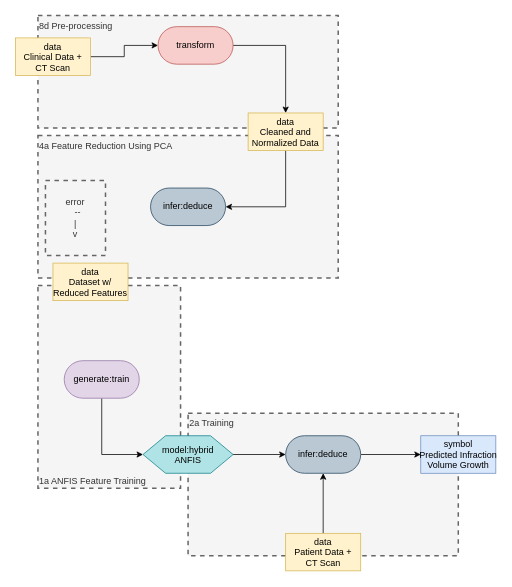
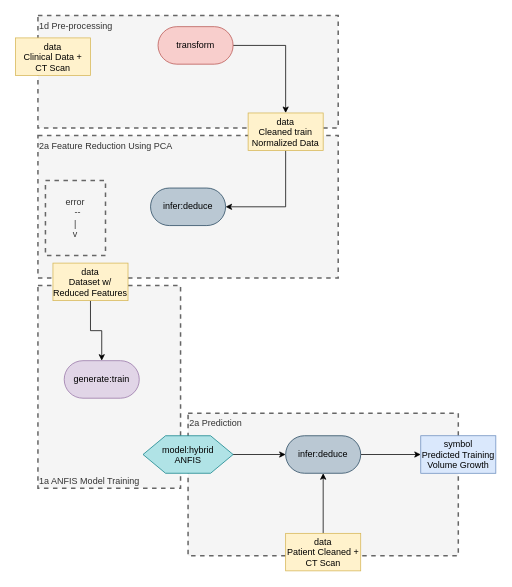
node "8d Pre-processing": label "8d Pre-processing" -> "1d Pre-processing"
edge "data Clinical Data + CT Scan" -> "transform": removed
node "data Cleaned and Normalized Data": label "data Cleaned and Normalized Data" -> "data Cleaned train Normalized Data"
node "4a Feature Reduction Using PCA": label "4a Feature Reduction Using PCA" -> "2a Feature Reduction Using PCA"
edge "data Dataset w/ Reduced Features" -> "generate:train": added
node "2a Training": label "2a Training" -> "2a Prediction"
edge "generate:train" -> "model:hybrid ANFIS": removed
node "symbol Predicted Infraction Volume Growth": label "symbol Predicted Infraction Volume Growth" -> "symbol Predicted Training Volume Growth"
node "1a ANFIS Feature Training": label "1a ANFIS Feature Training" -> "1a ANFIS Model Training"
node "data Patient Data + CT Scan": label "data Patient Data + CT Scan" -> "data Patient Cleaned + CT Scan"
